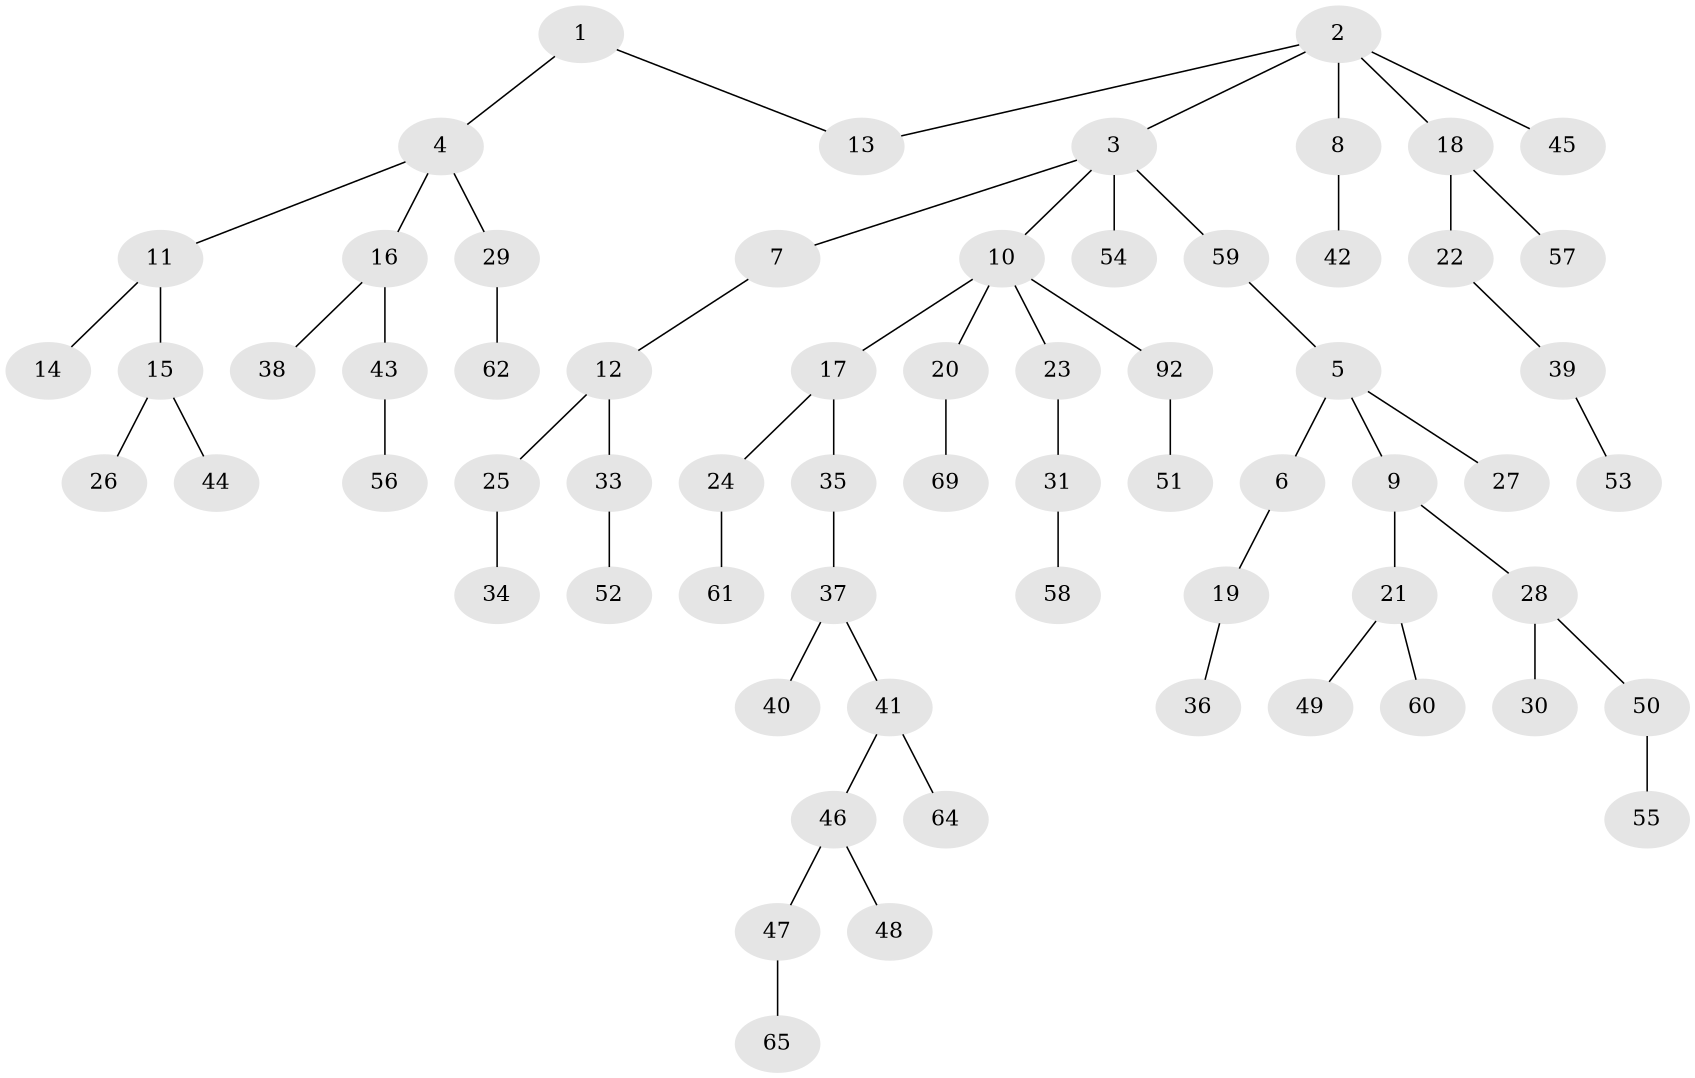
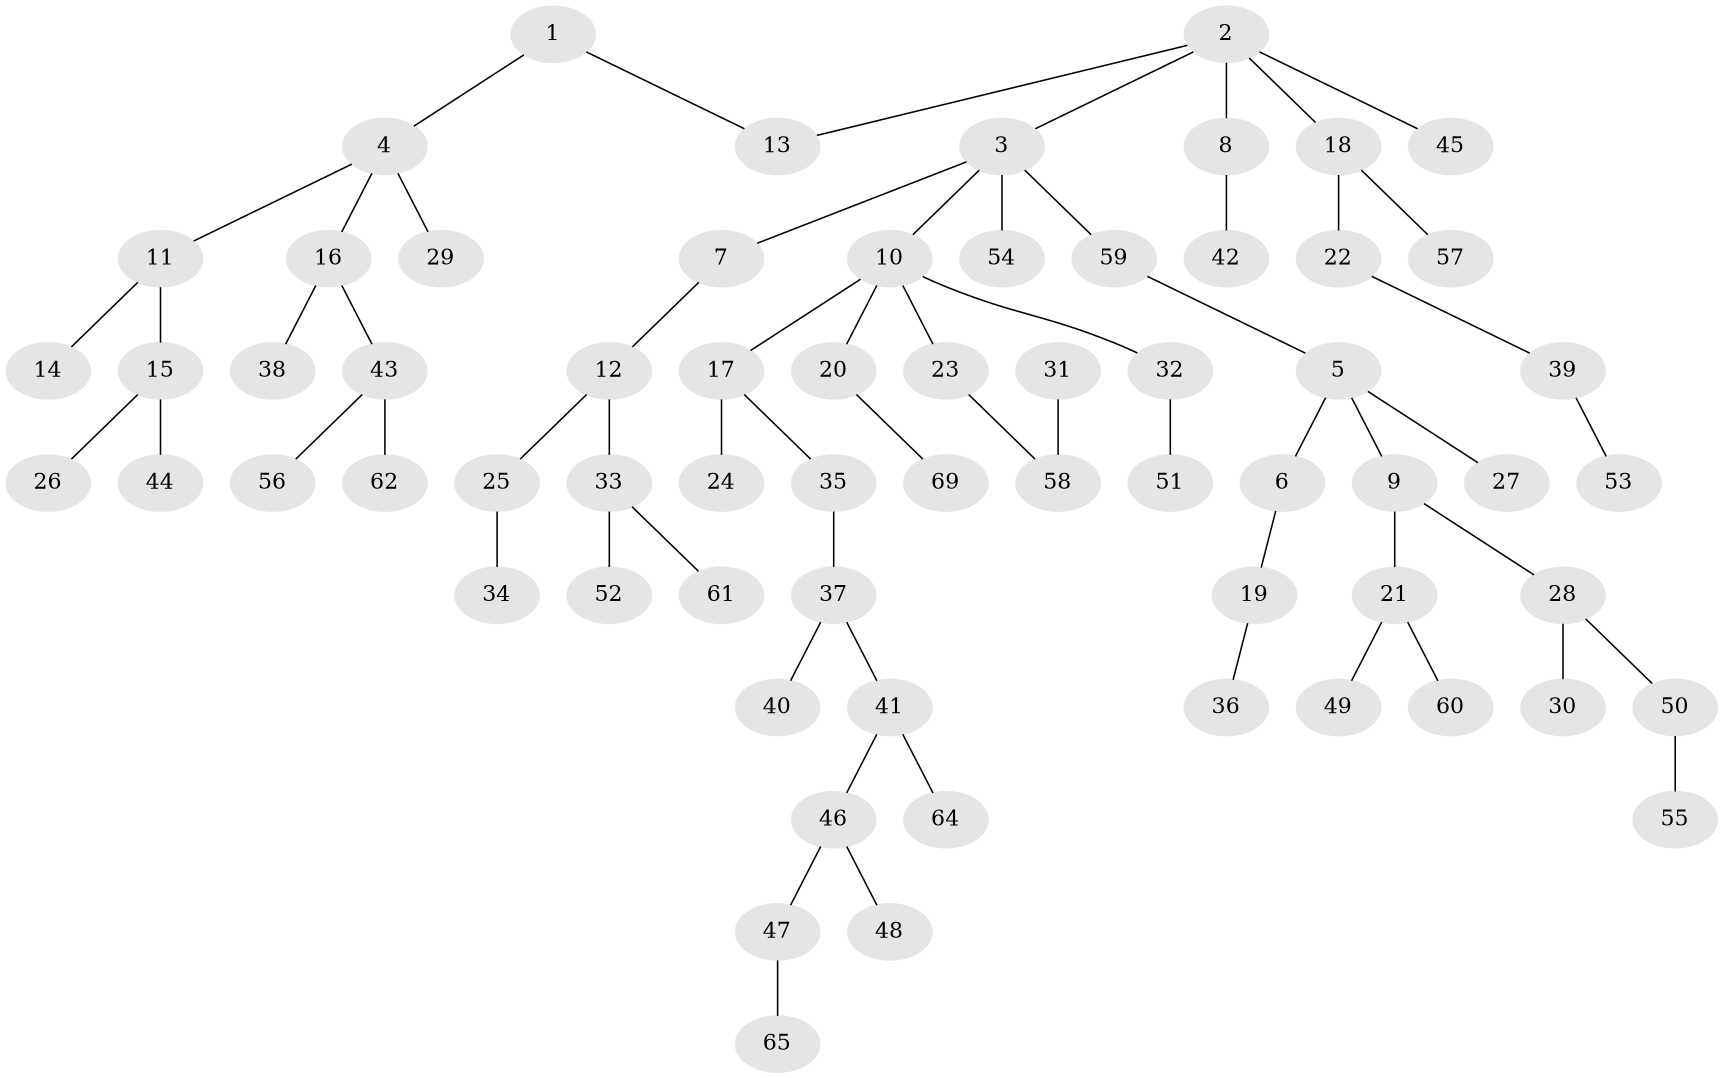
edge "29" -- "62": now "43" -- "62"
node "92": label "92" -> "32"
edge "23" -- "31": now "23" -- "58"
edge "24" -- "61": now "33" -- "61"
